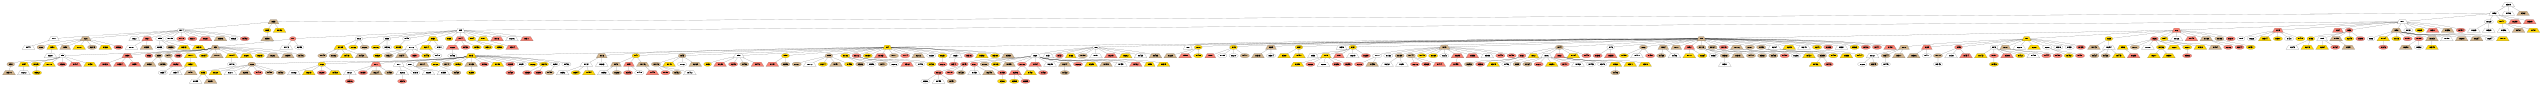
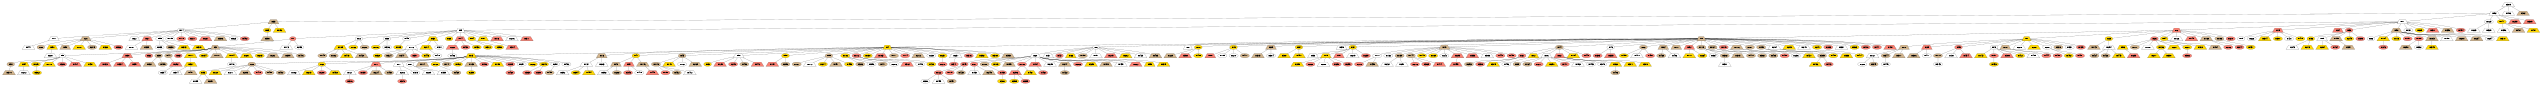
node "n_710": label "n_710" -> "n_310"
node "n_318": fillcolor white -> tan
node "n_558": label "n_558" -> "n_358"
node "n_462": label "n_462" -> "n_662"
